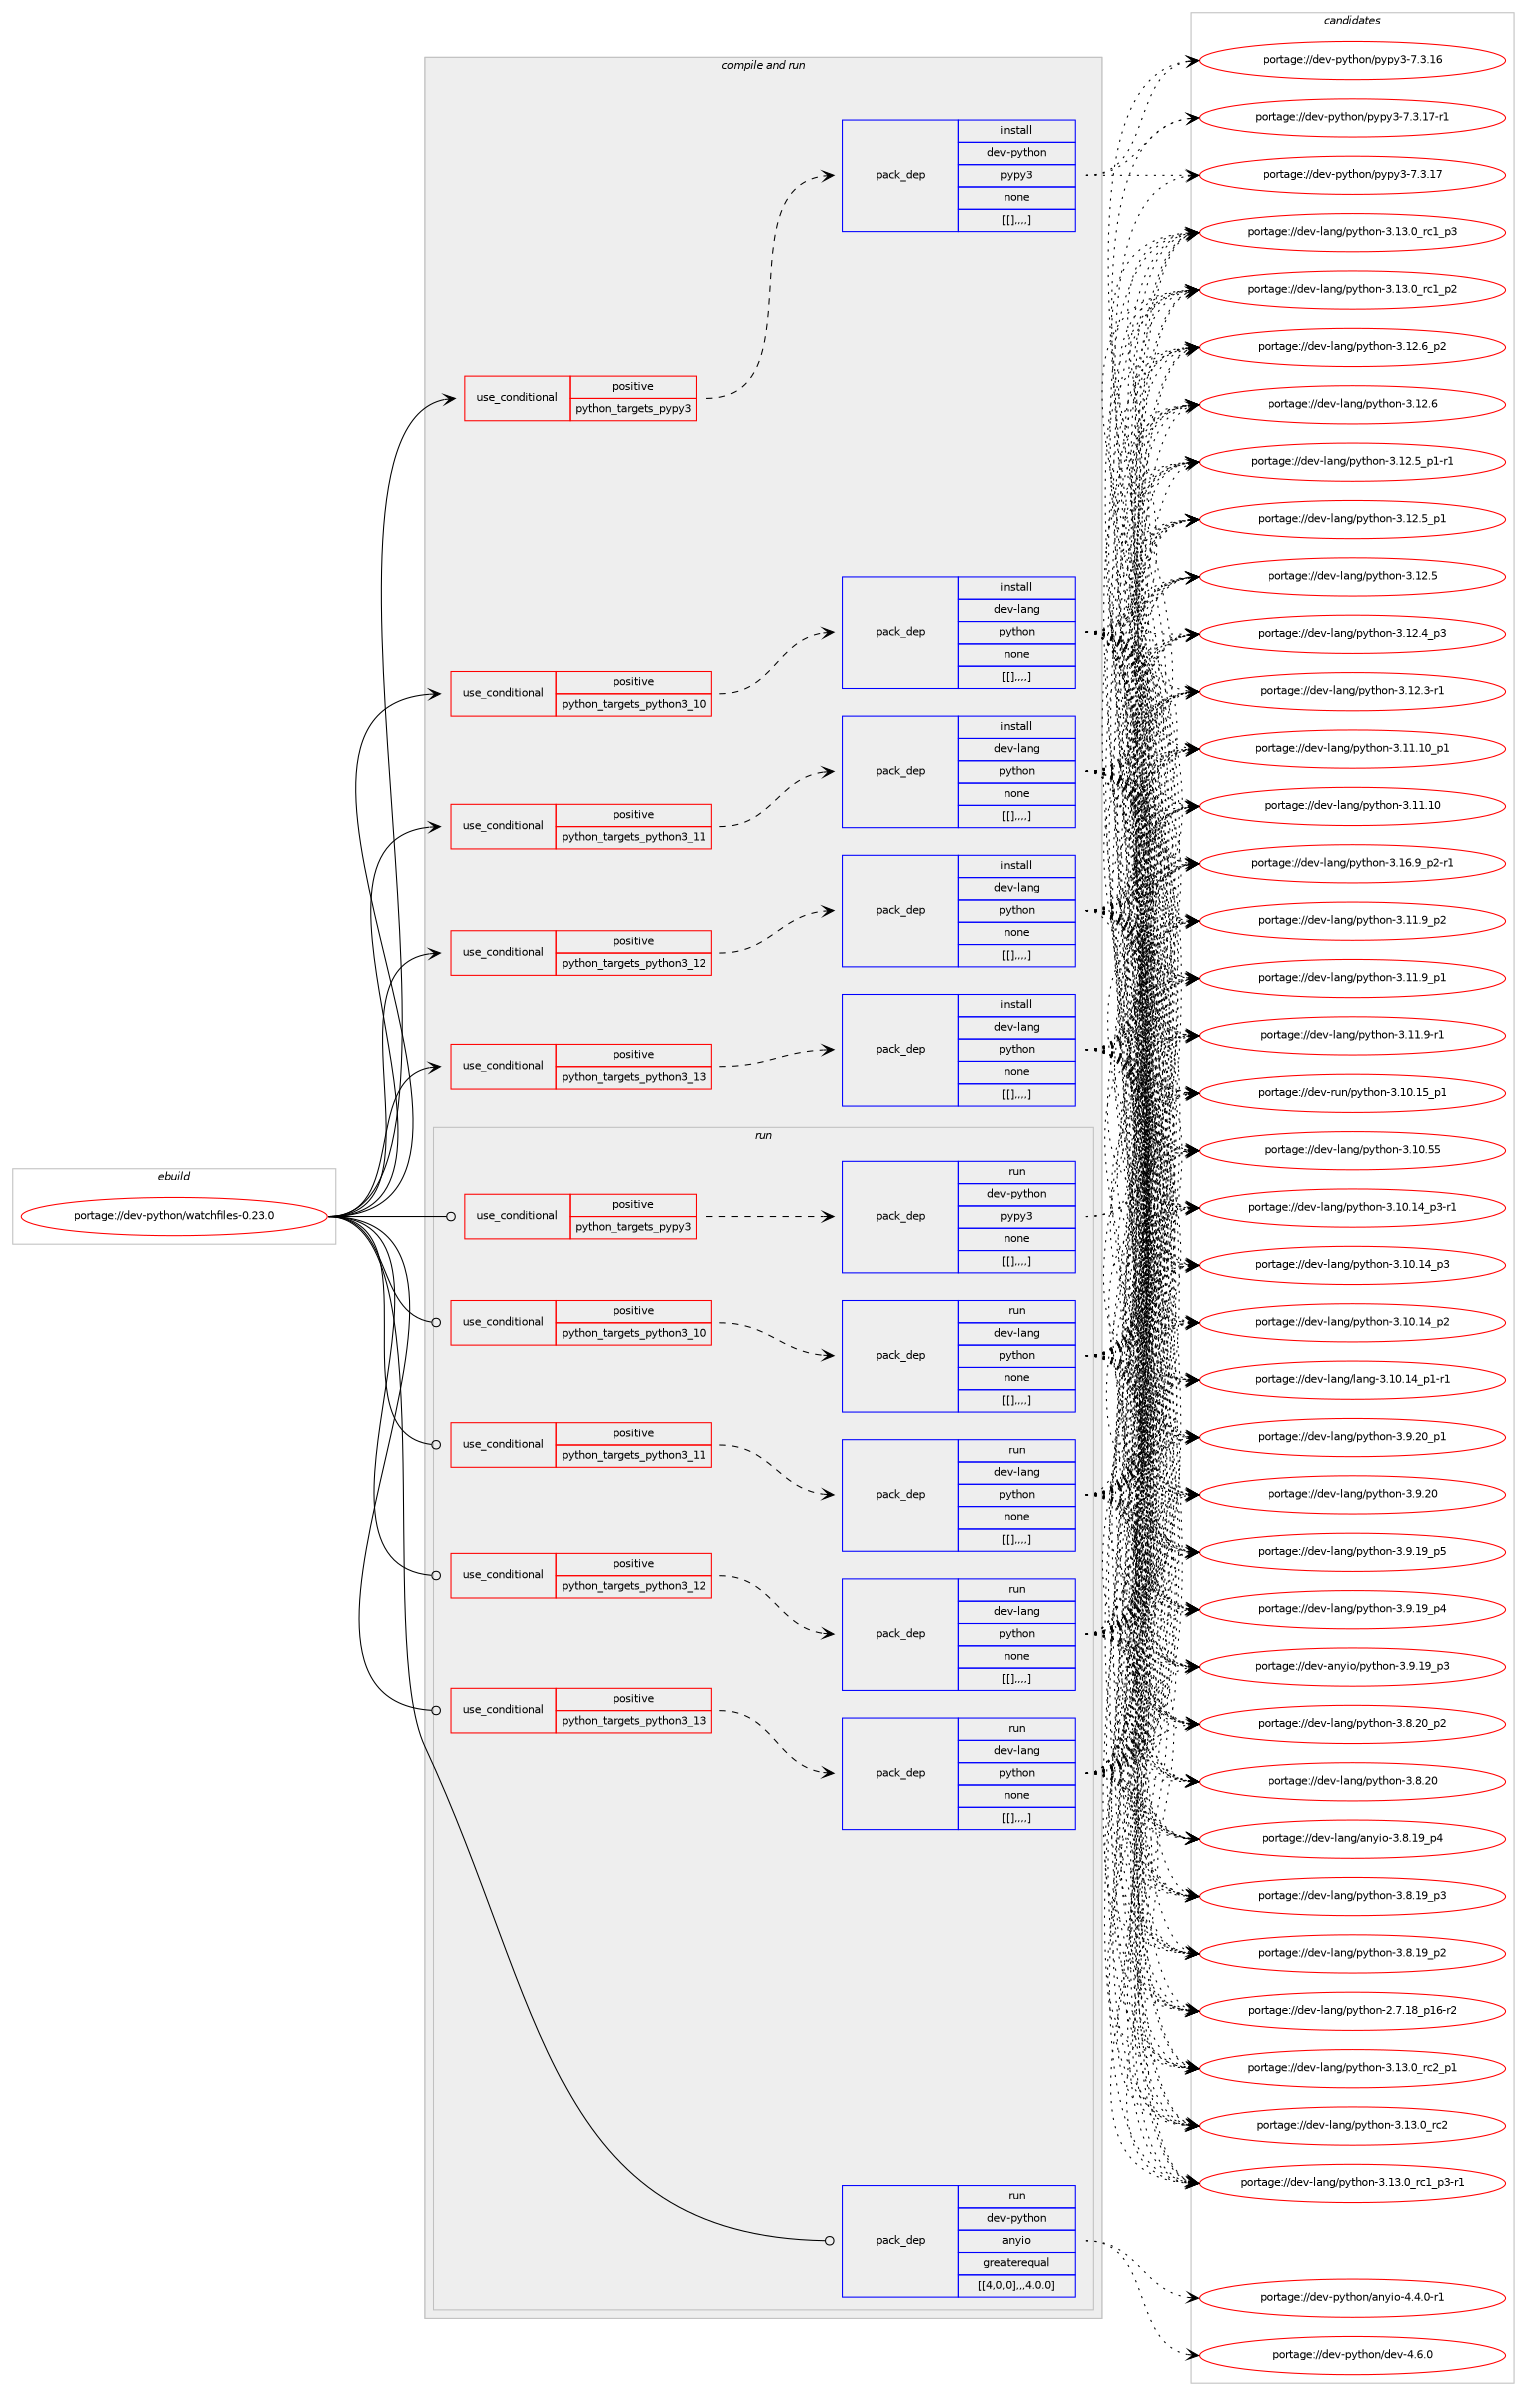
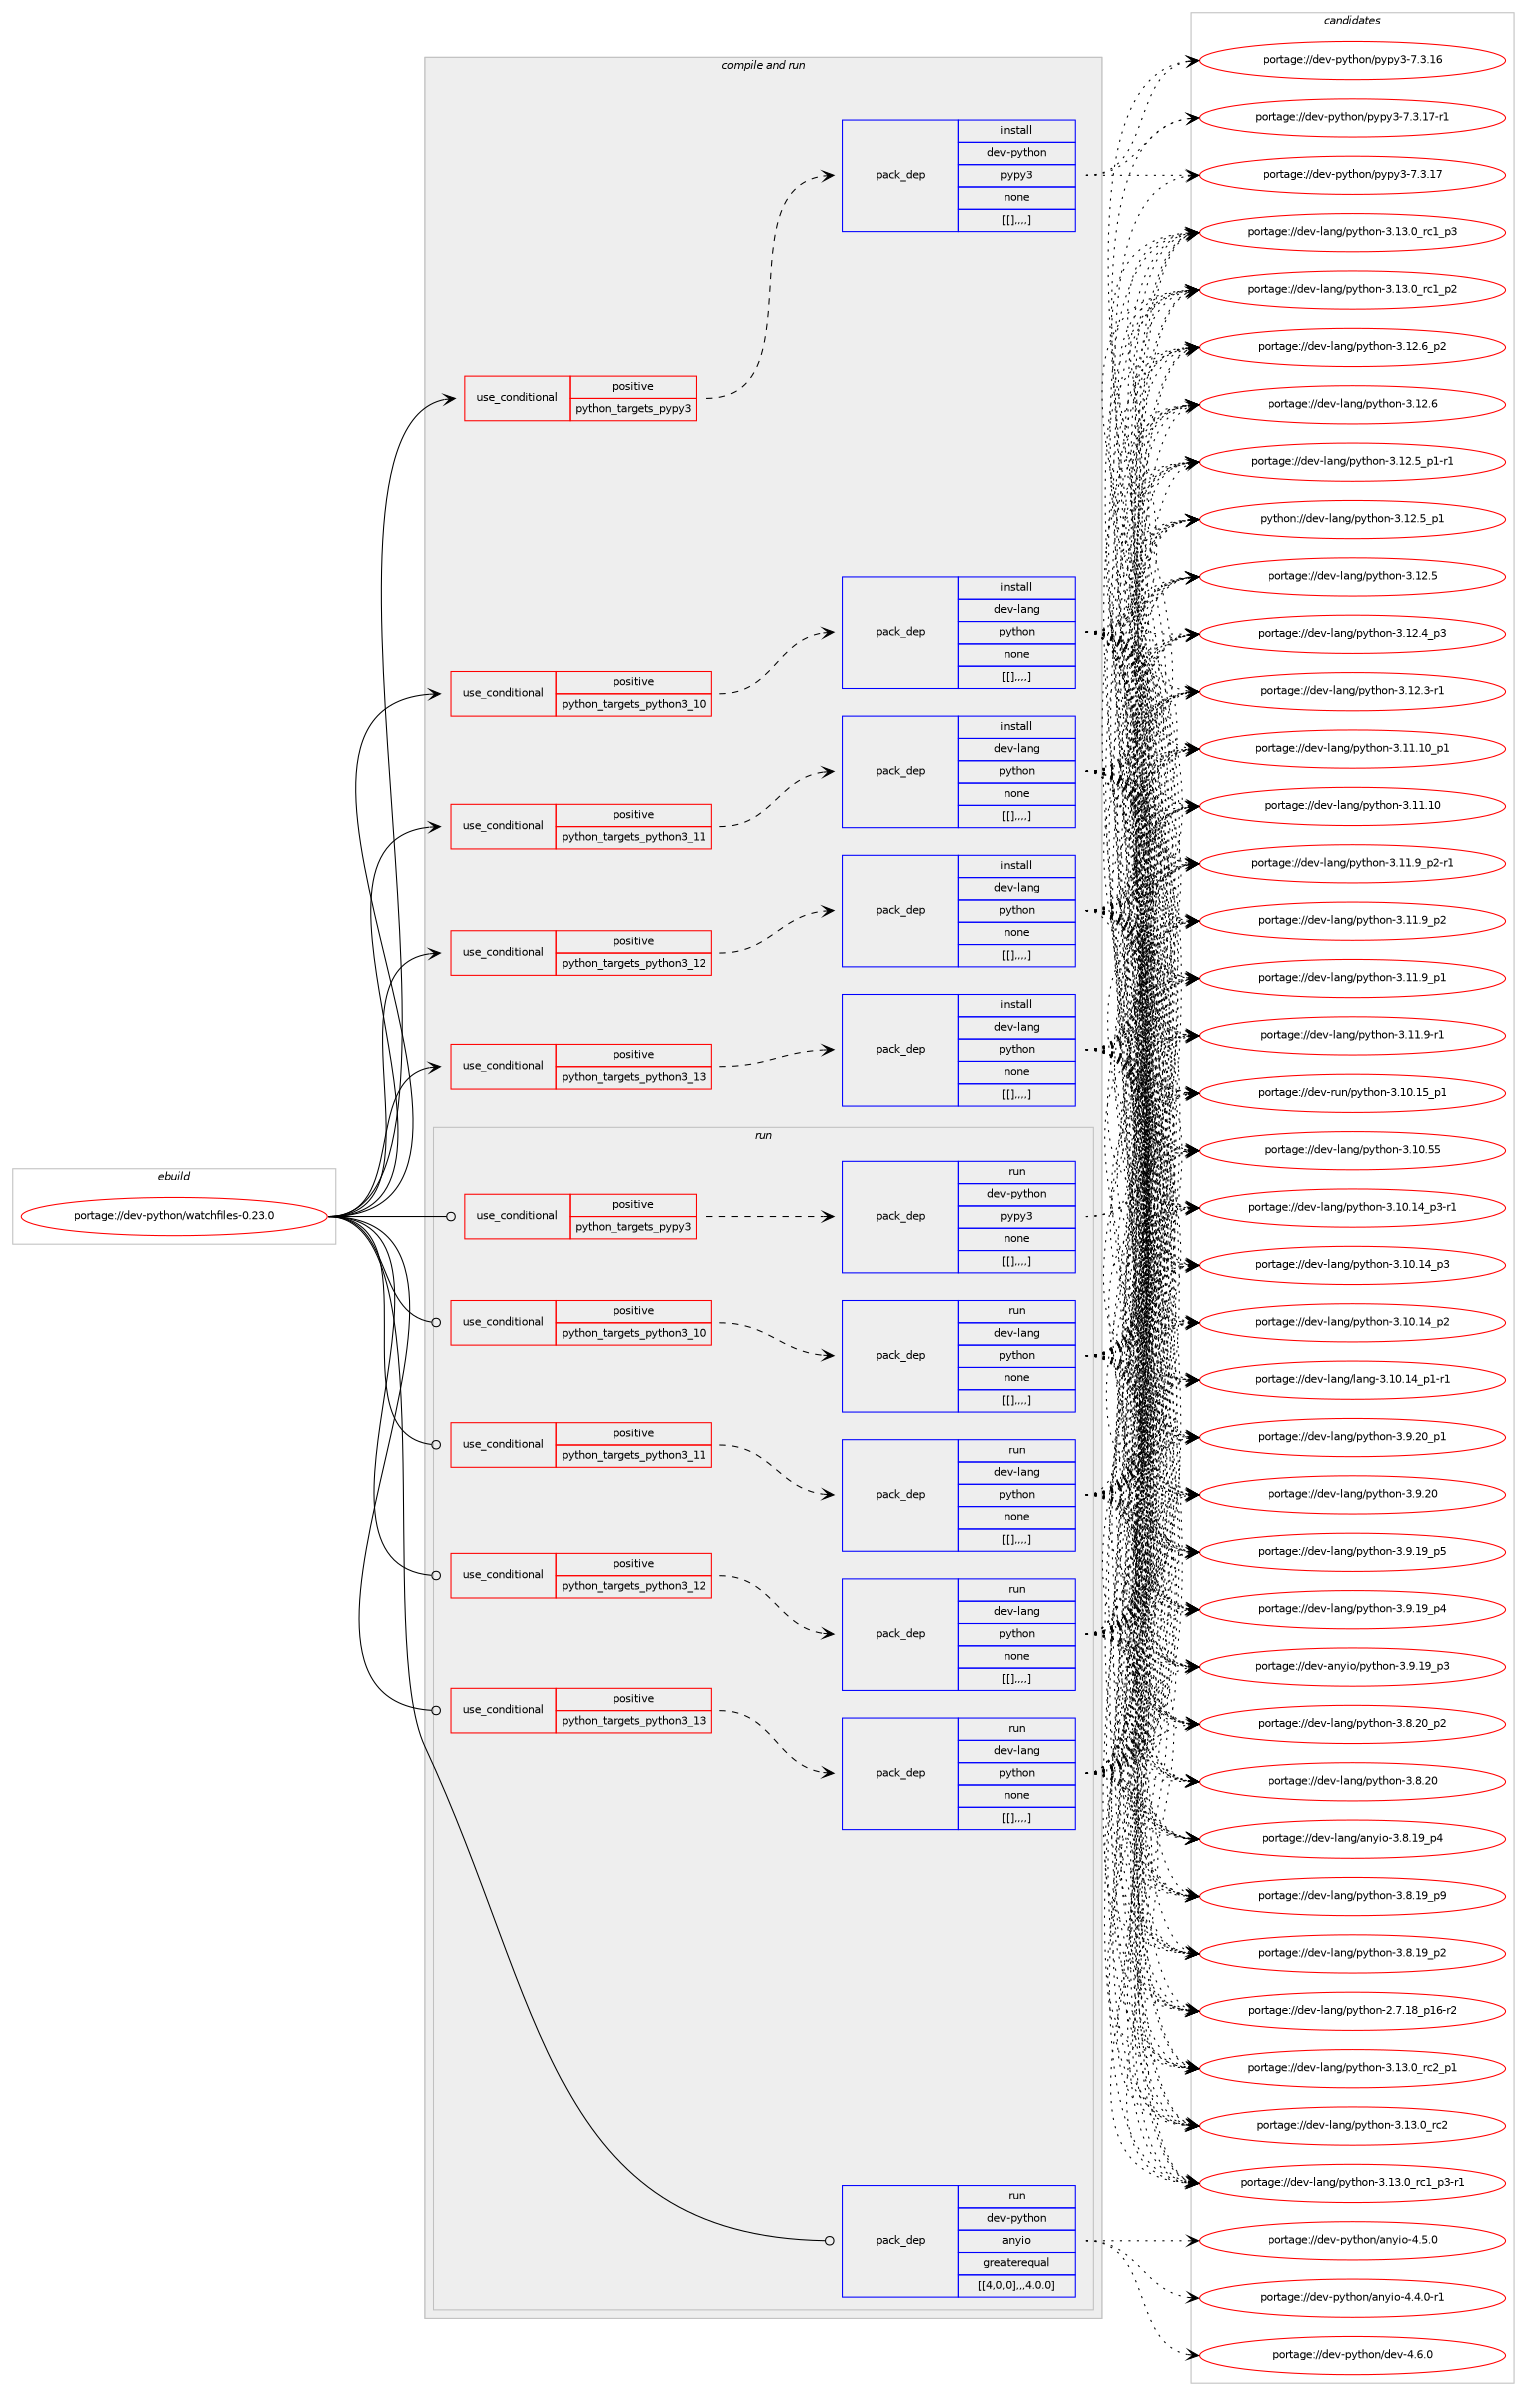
node "portage://dev-lang/python-3.12.5_p1": label "portage://dev-lang/python-3.12.5_p1" -> "python://dev-lang/python-3.12.5_p1"
node "portage://dev-lang/python-3.16.9_p2-r1": label "portage://dev-lang/python-3.16.9_p2-r1" -> "portage://dev-lang/python-3.11.9_p2-r1"
node "portage://dev-lang/python-3.8.19_p3": label "portage://dev-lang/python-3.8.19_p3" -> "portage://dev-lang/python-3.8.19_p9"
node "portage://dev-python/anyio-4.5.0": added
